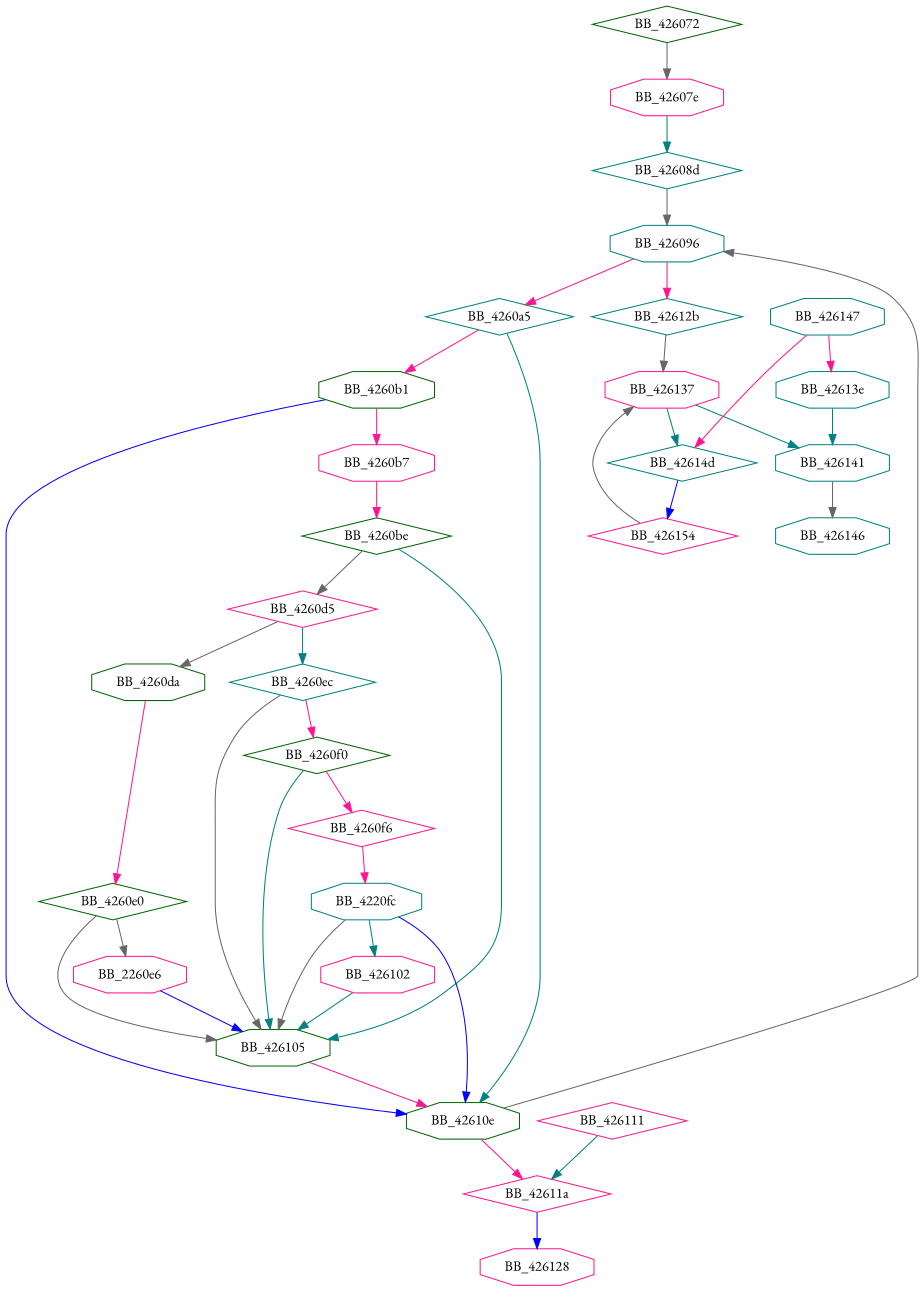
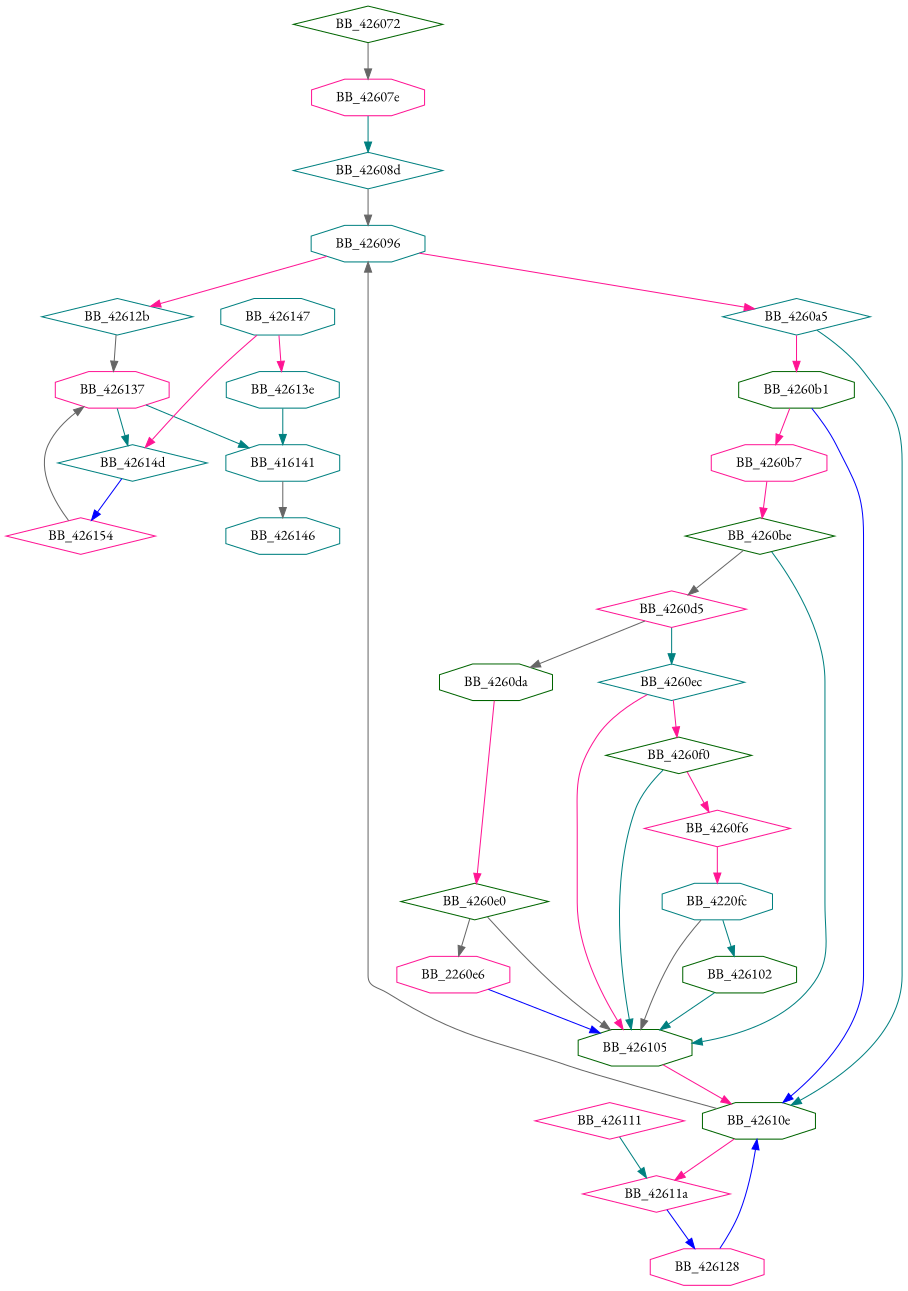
node "BB_426141": label "BB_426141" -> "BB_416141"
edge "BB_4260ec" -> "BB_426105": color gray40 -> deeppink
node "BB_426102": color deeppink -> darkgreen
edge "BB_4220fc" -> "BB_42610e": now "BB_426128" -> "BB_42610e"
